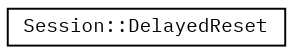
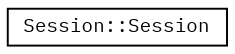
node "Session::DelayedReset": label "Session::DelayedReset" -> "Session::Session"
